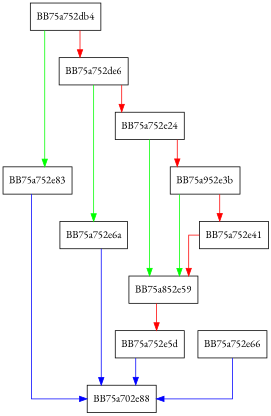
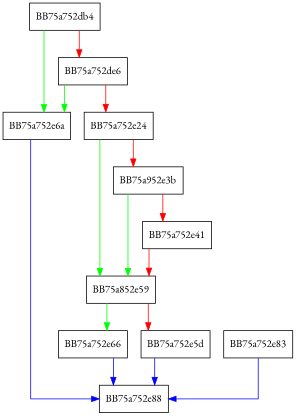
edge "BB75a752db4" -> "BB75a752e83": now "BB75a752db4" -> "BB75a752e6a"
edge "BB75a852e59" -> "BB75a752e66": added
node "BB75a702e88": label "BB75a702e88" -> "BB75a752e88"
